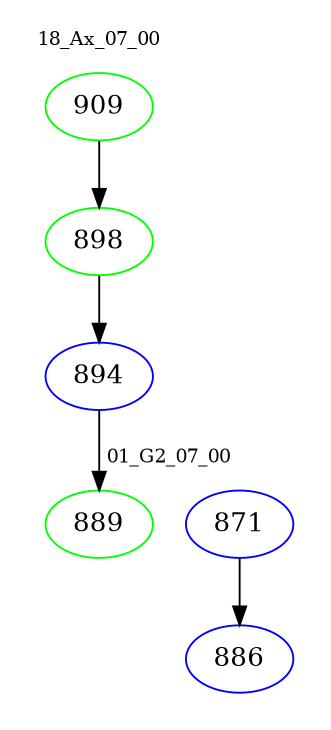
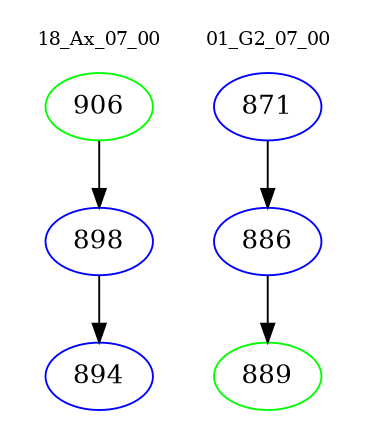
node "909": label "909" -> "906"
node "898": color green -> blue
edge "894" -> "889": now "886" -> "889"
